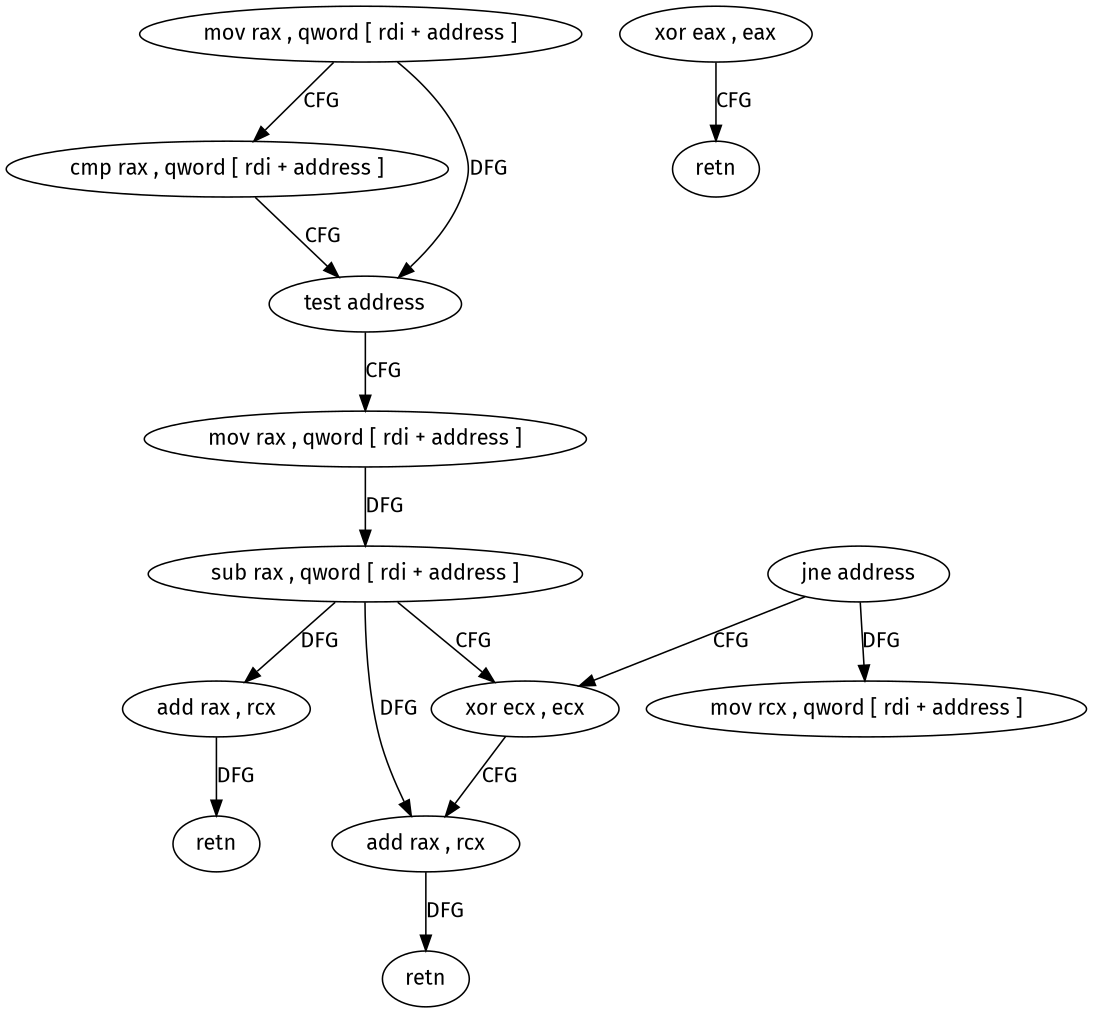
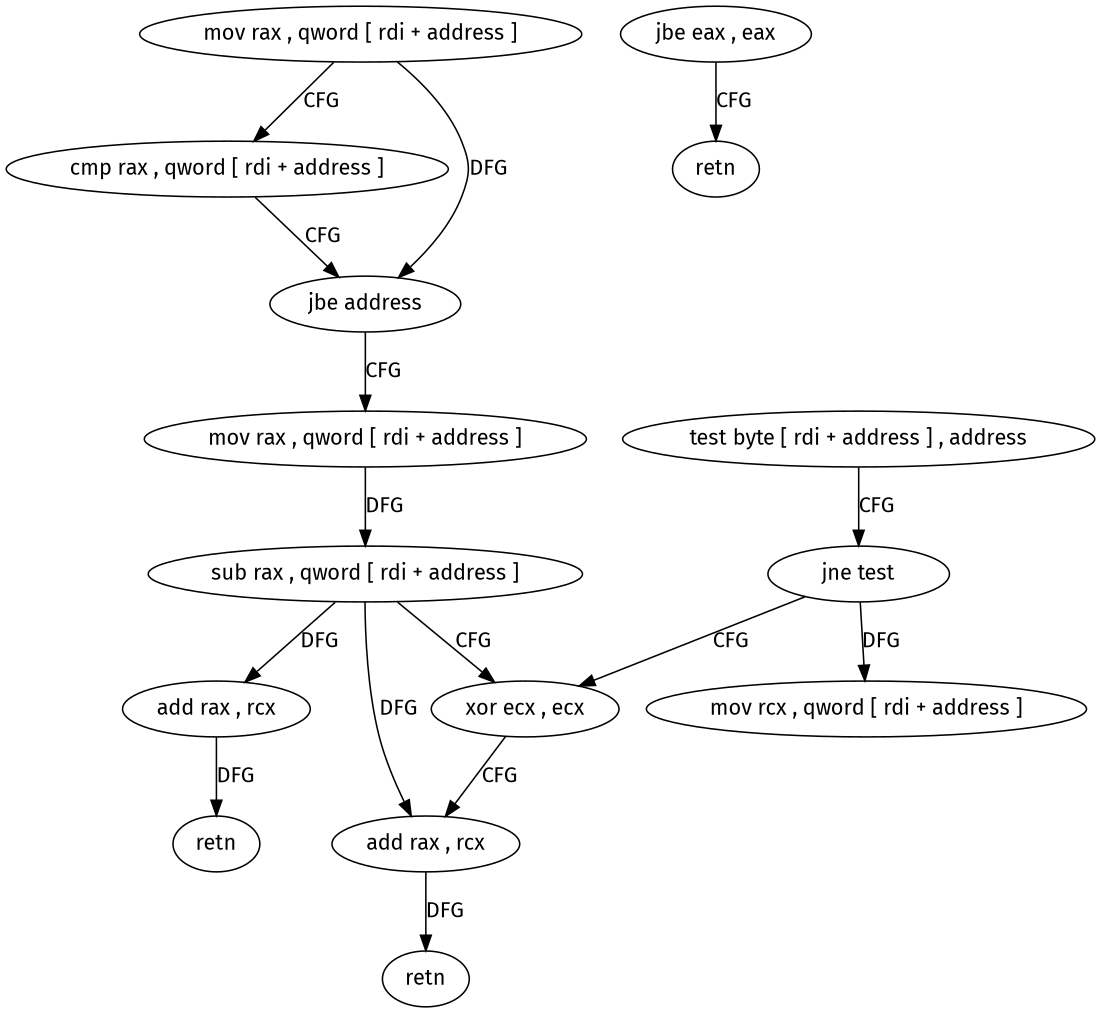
node "xor eax , eax": label "xor eax , eax" -> "jbe eax , eax"
node "test address": label "test address" -> "jbe address"
node "test byte [ rdi + address ] , address": added
node "jne address": label "jne address" -> "jne test"
